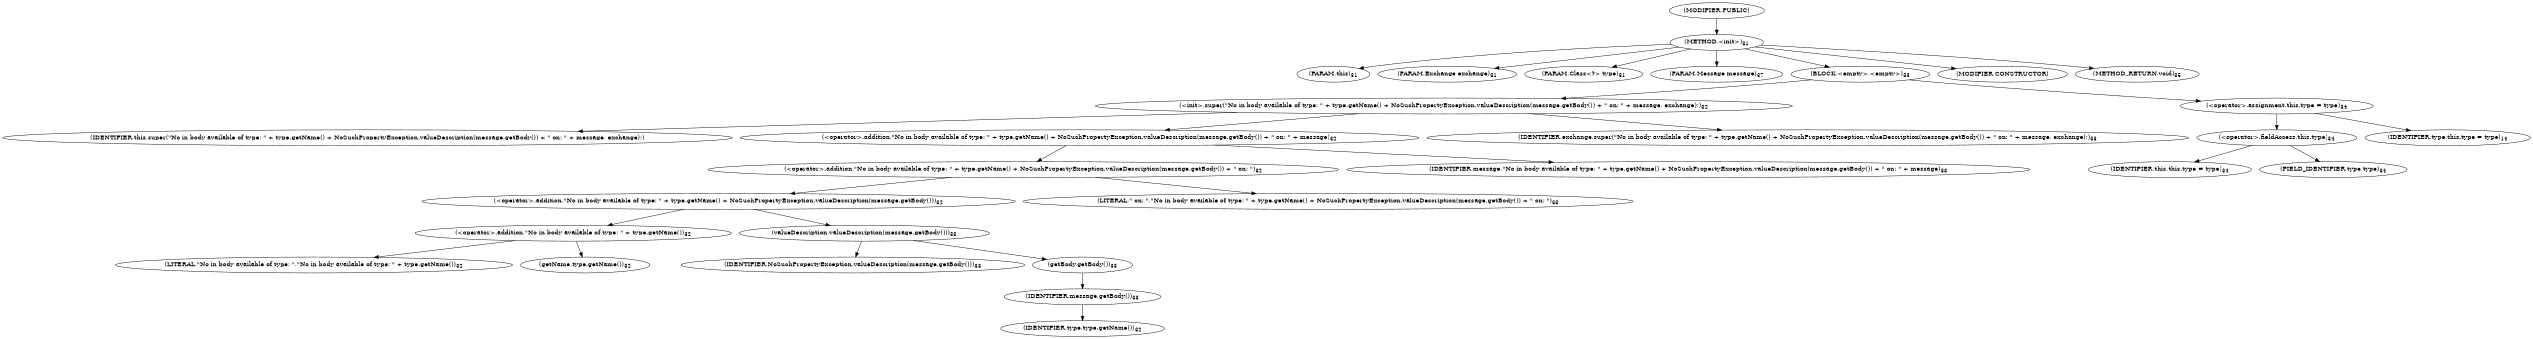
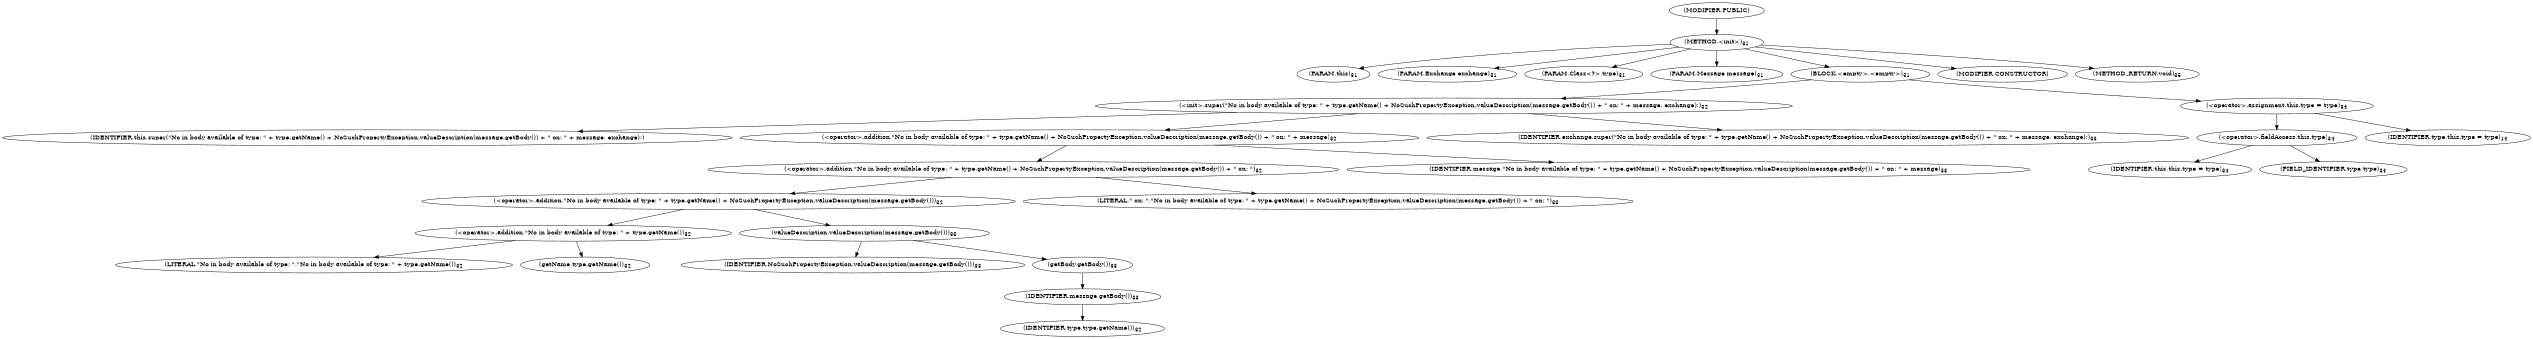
node "(PARAM,Message message)": text "37" -> "31"
node "(BLOCK,<empty>,<empty>)": text "33" -> "31"
